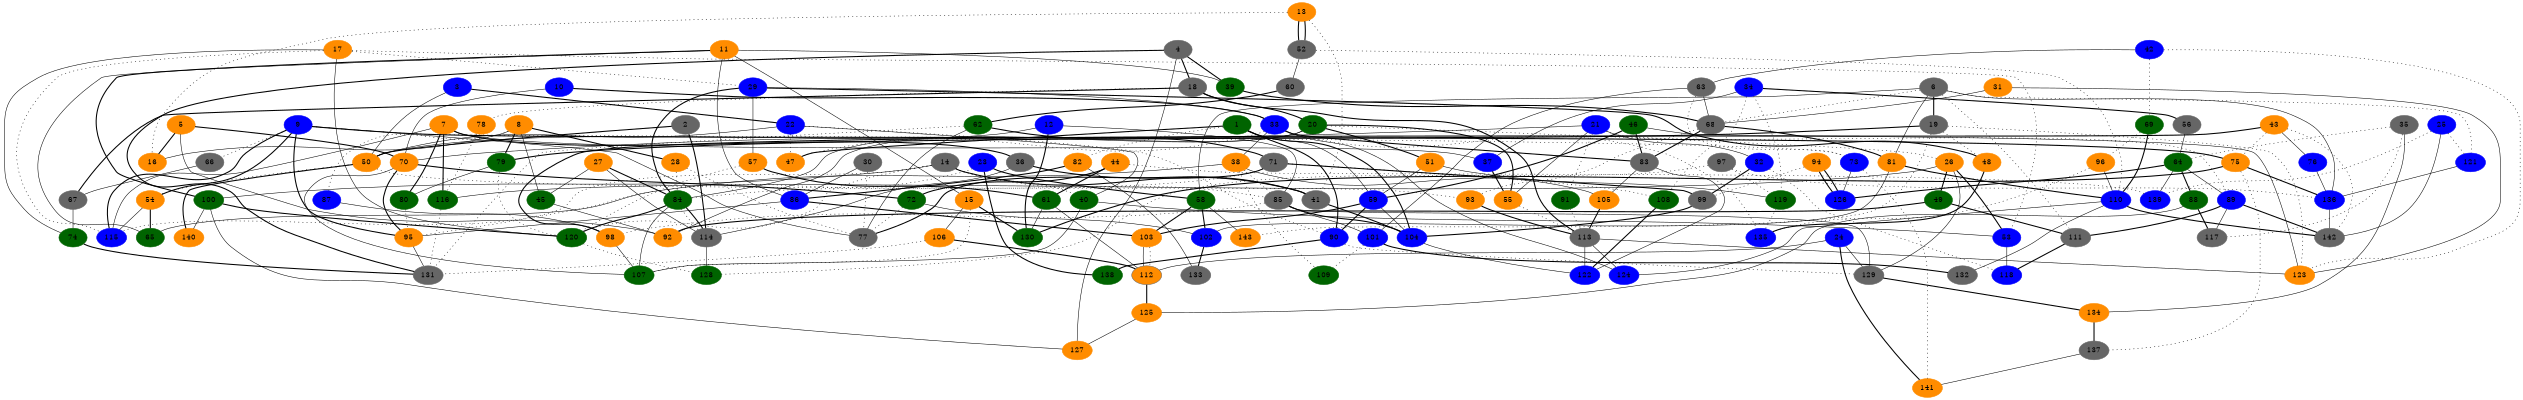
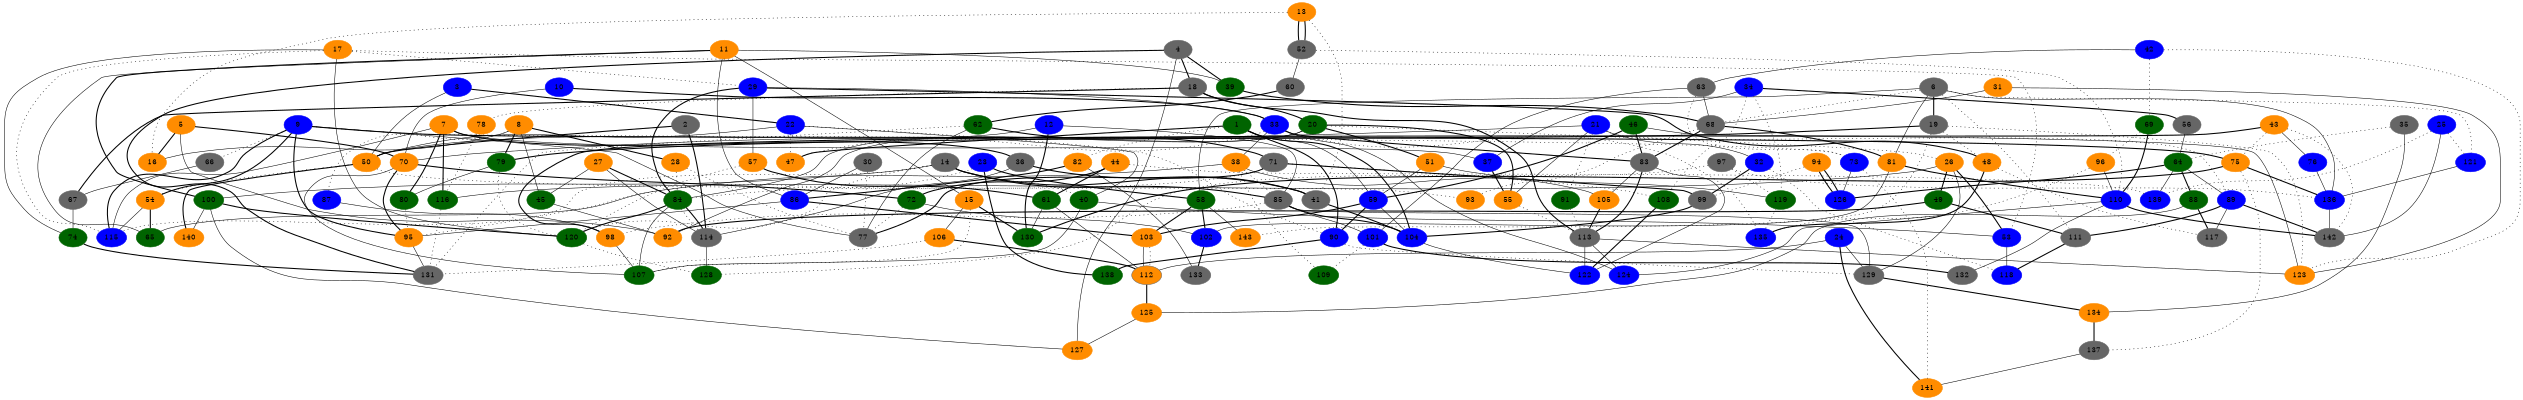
edge "14" -- "85": style dotted -> bold
edge "35" -- "117": now "48" -- "117"
edge "93" -- "113": now "83" -- "113"
